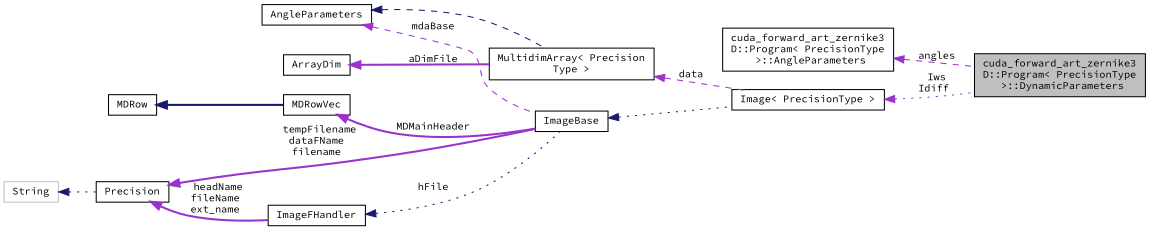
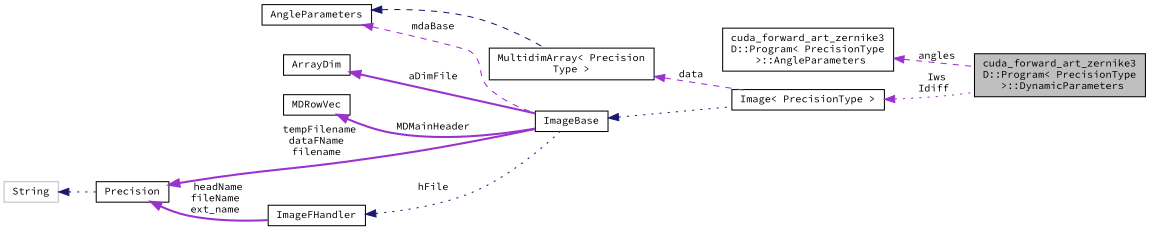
edge "MultidimArray< Precision Type >" -> "ArrayDim": now "ImageBase" -> "ArrayDim"
node "MDRow": removed
